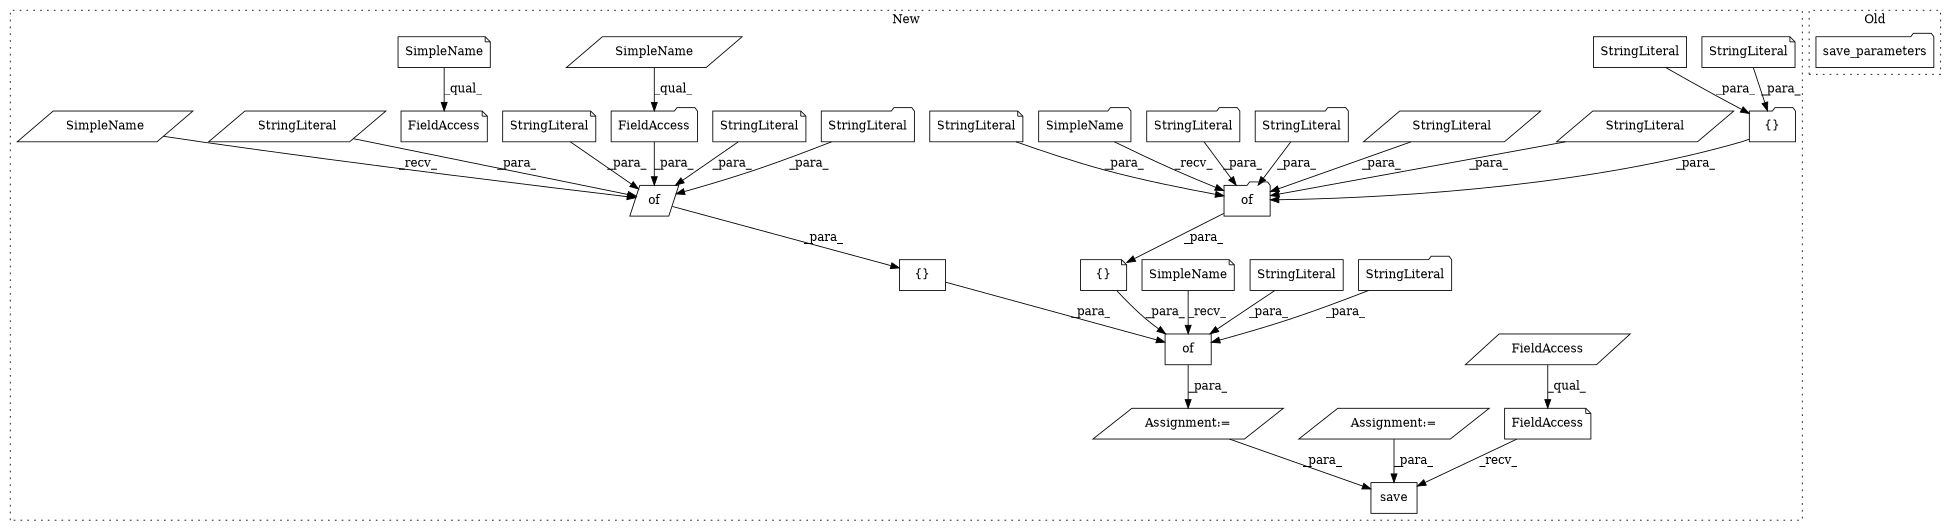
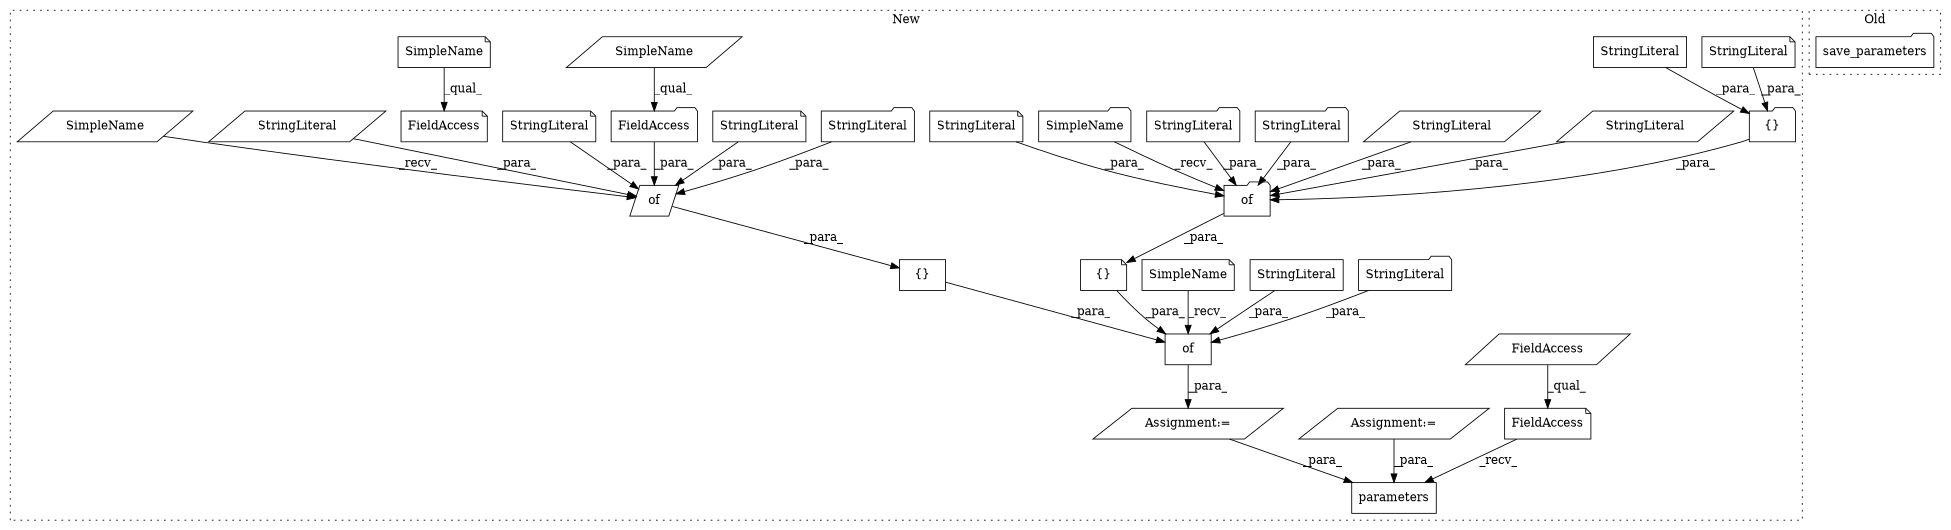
node "save": label "save" -> "parameters"
